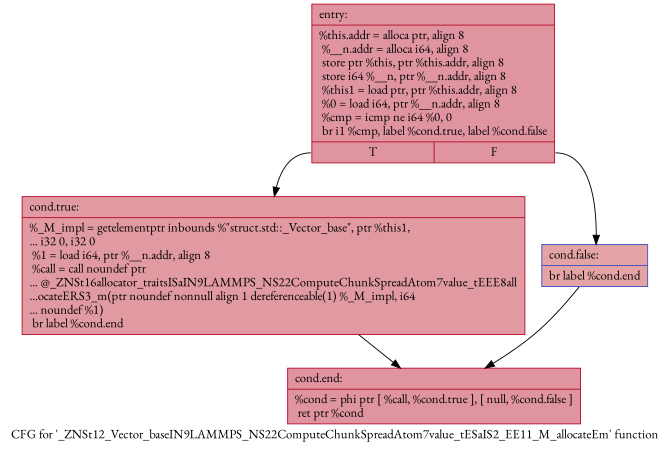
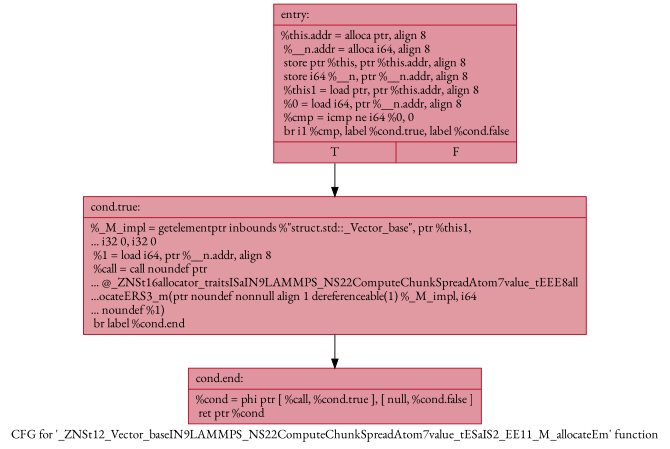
node "cond.false:": removed
